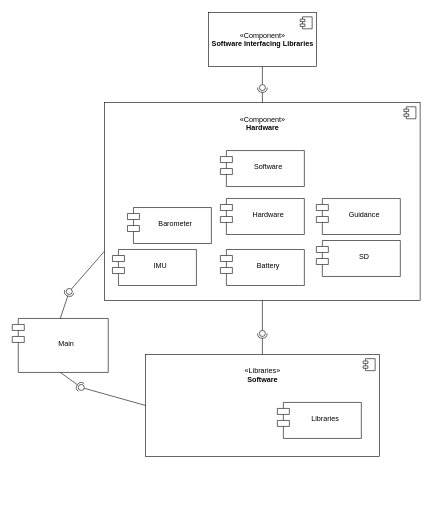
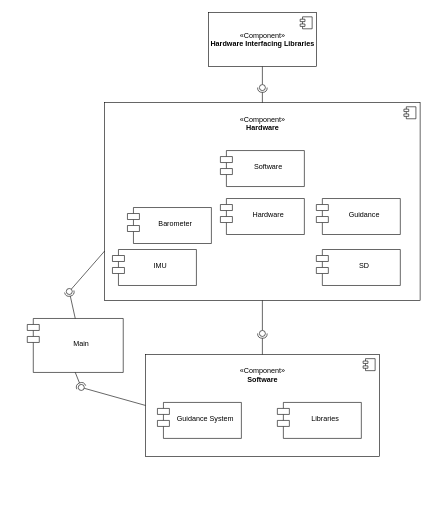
node "«Component» Software Interfacing Libraries": label "«Component» Software Interfacing Libraries" -> "«Component» Hardware Interfacing Libraries"
node "SD": moved (359, 258) -> (359, 267)
node "Battery": removed
node "Main": moved (60, 345) -> (75, 345)
node "«Libraries» Software": label "«Libraries» Software" -> "«Component» Software"
node "Guidance System": added
